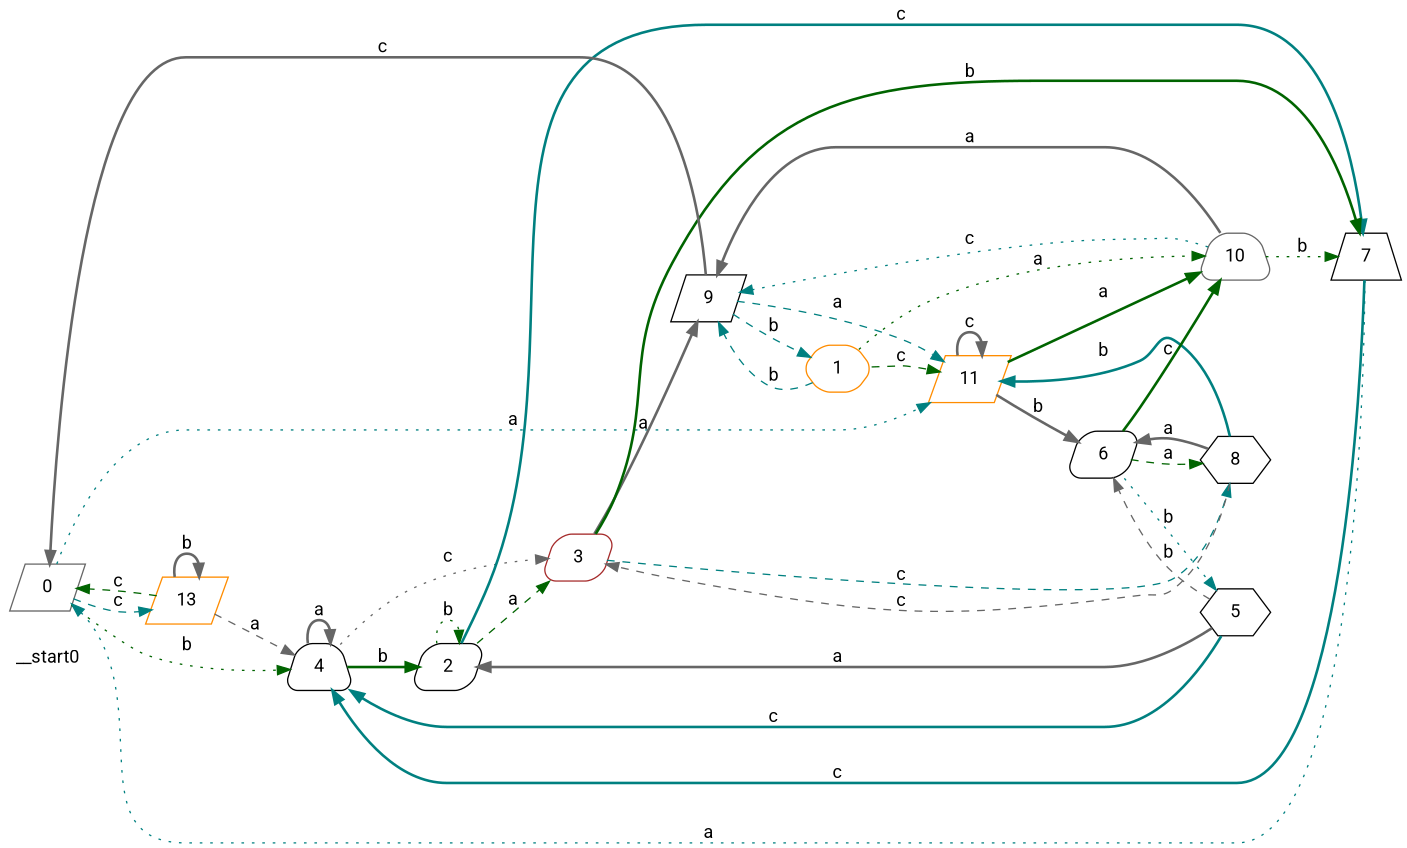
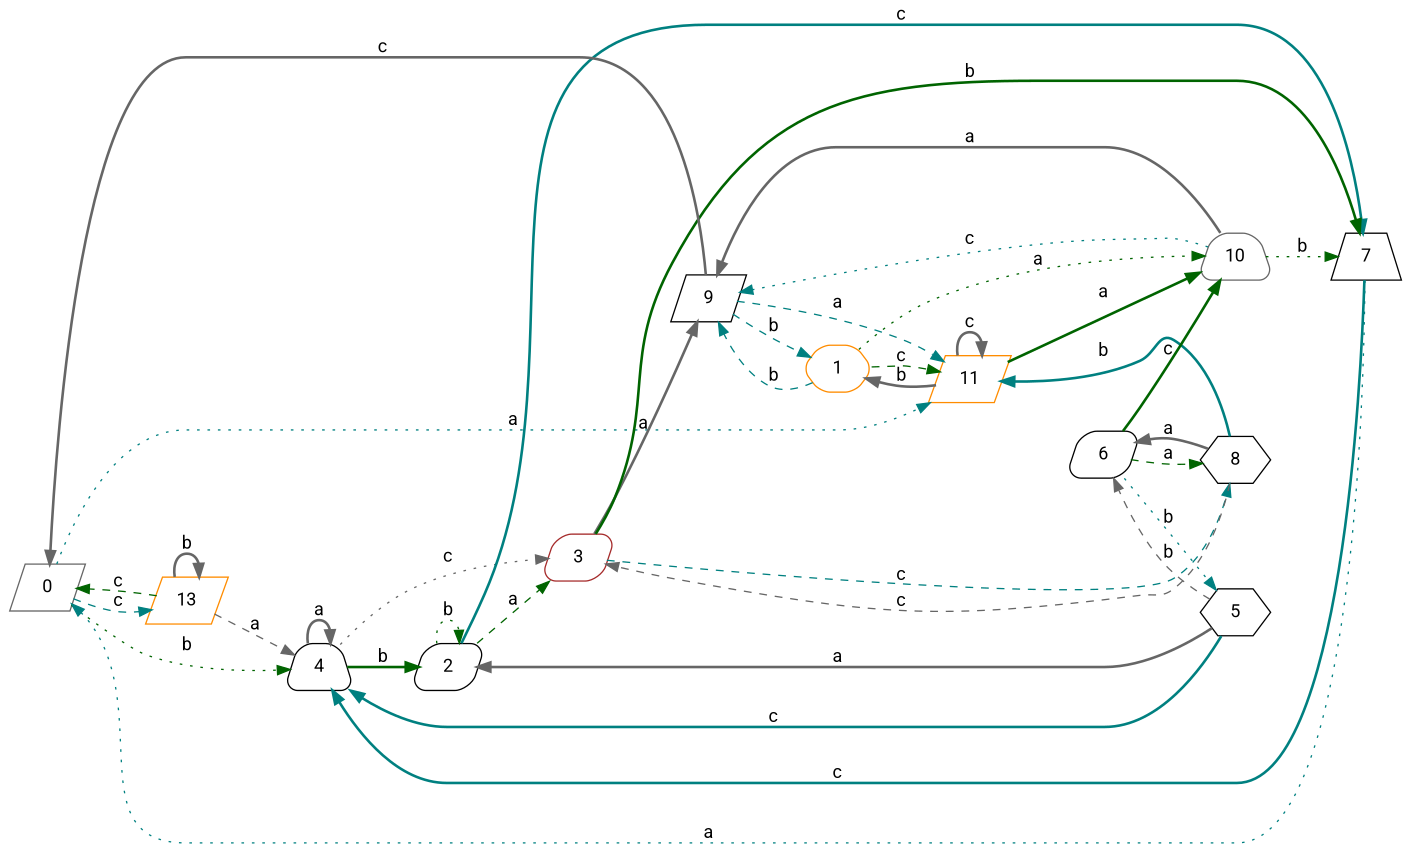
edge "11" -> "6": now "11" -> "1"
node "__start0": removed
